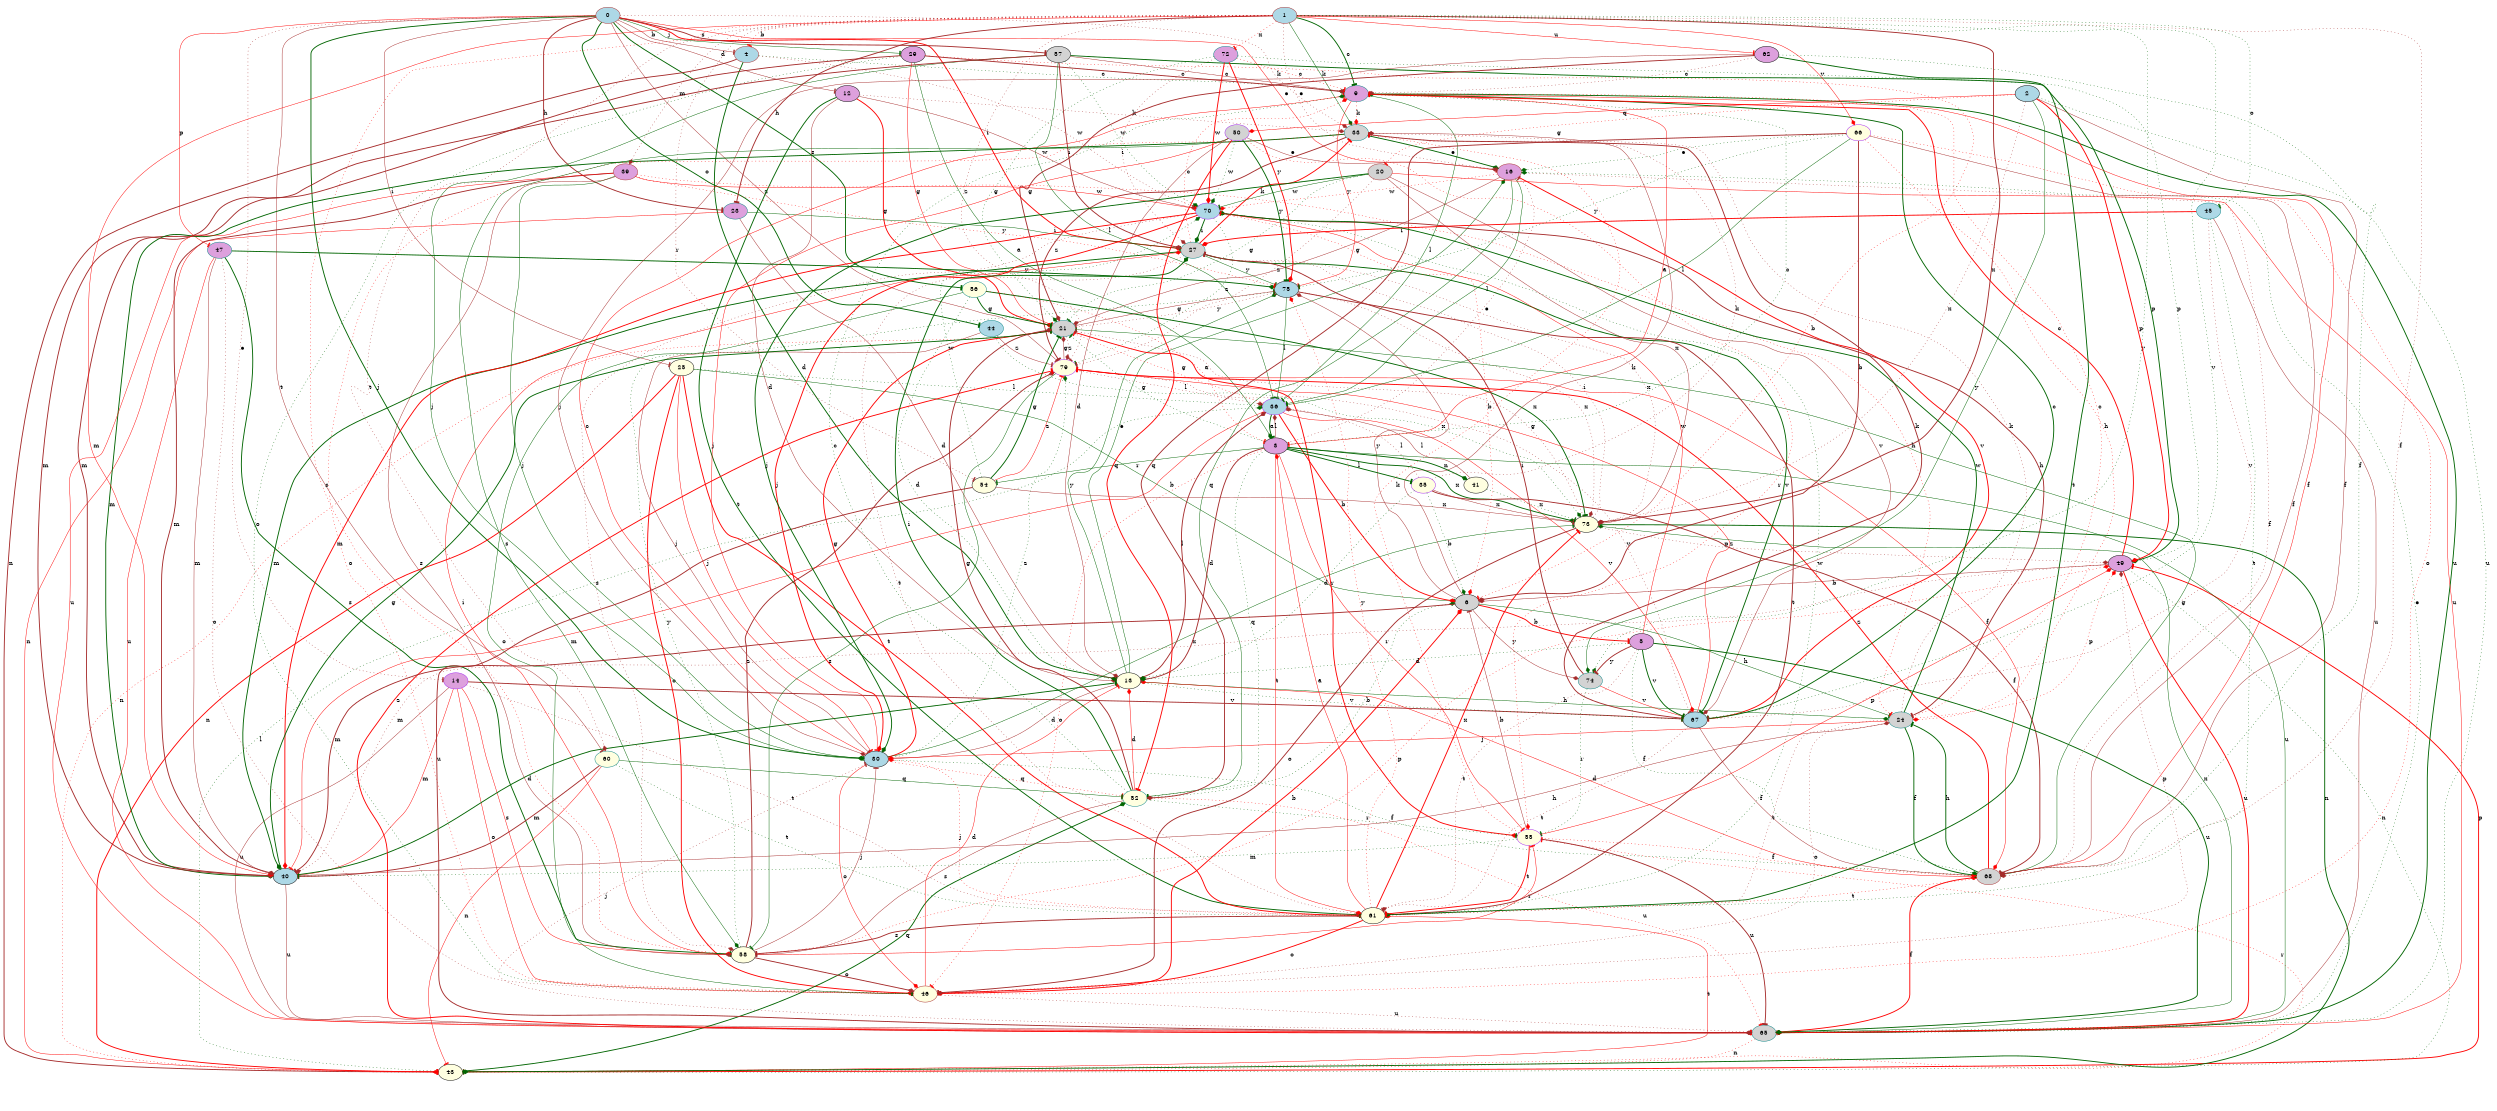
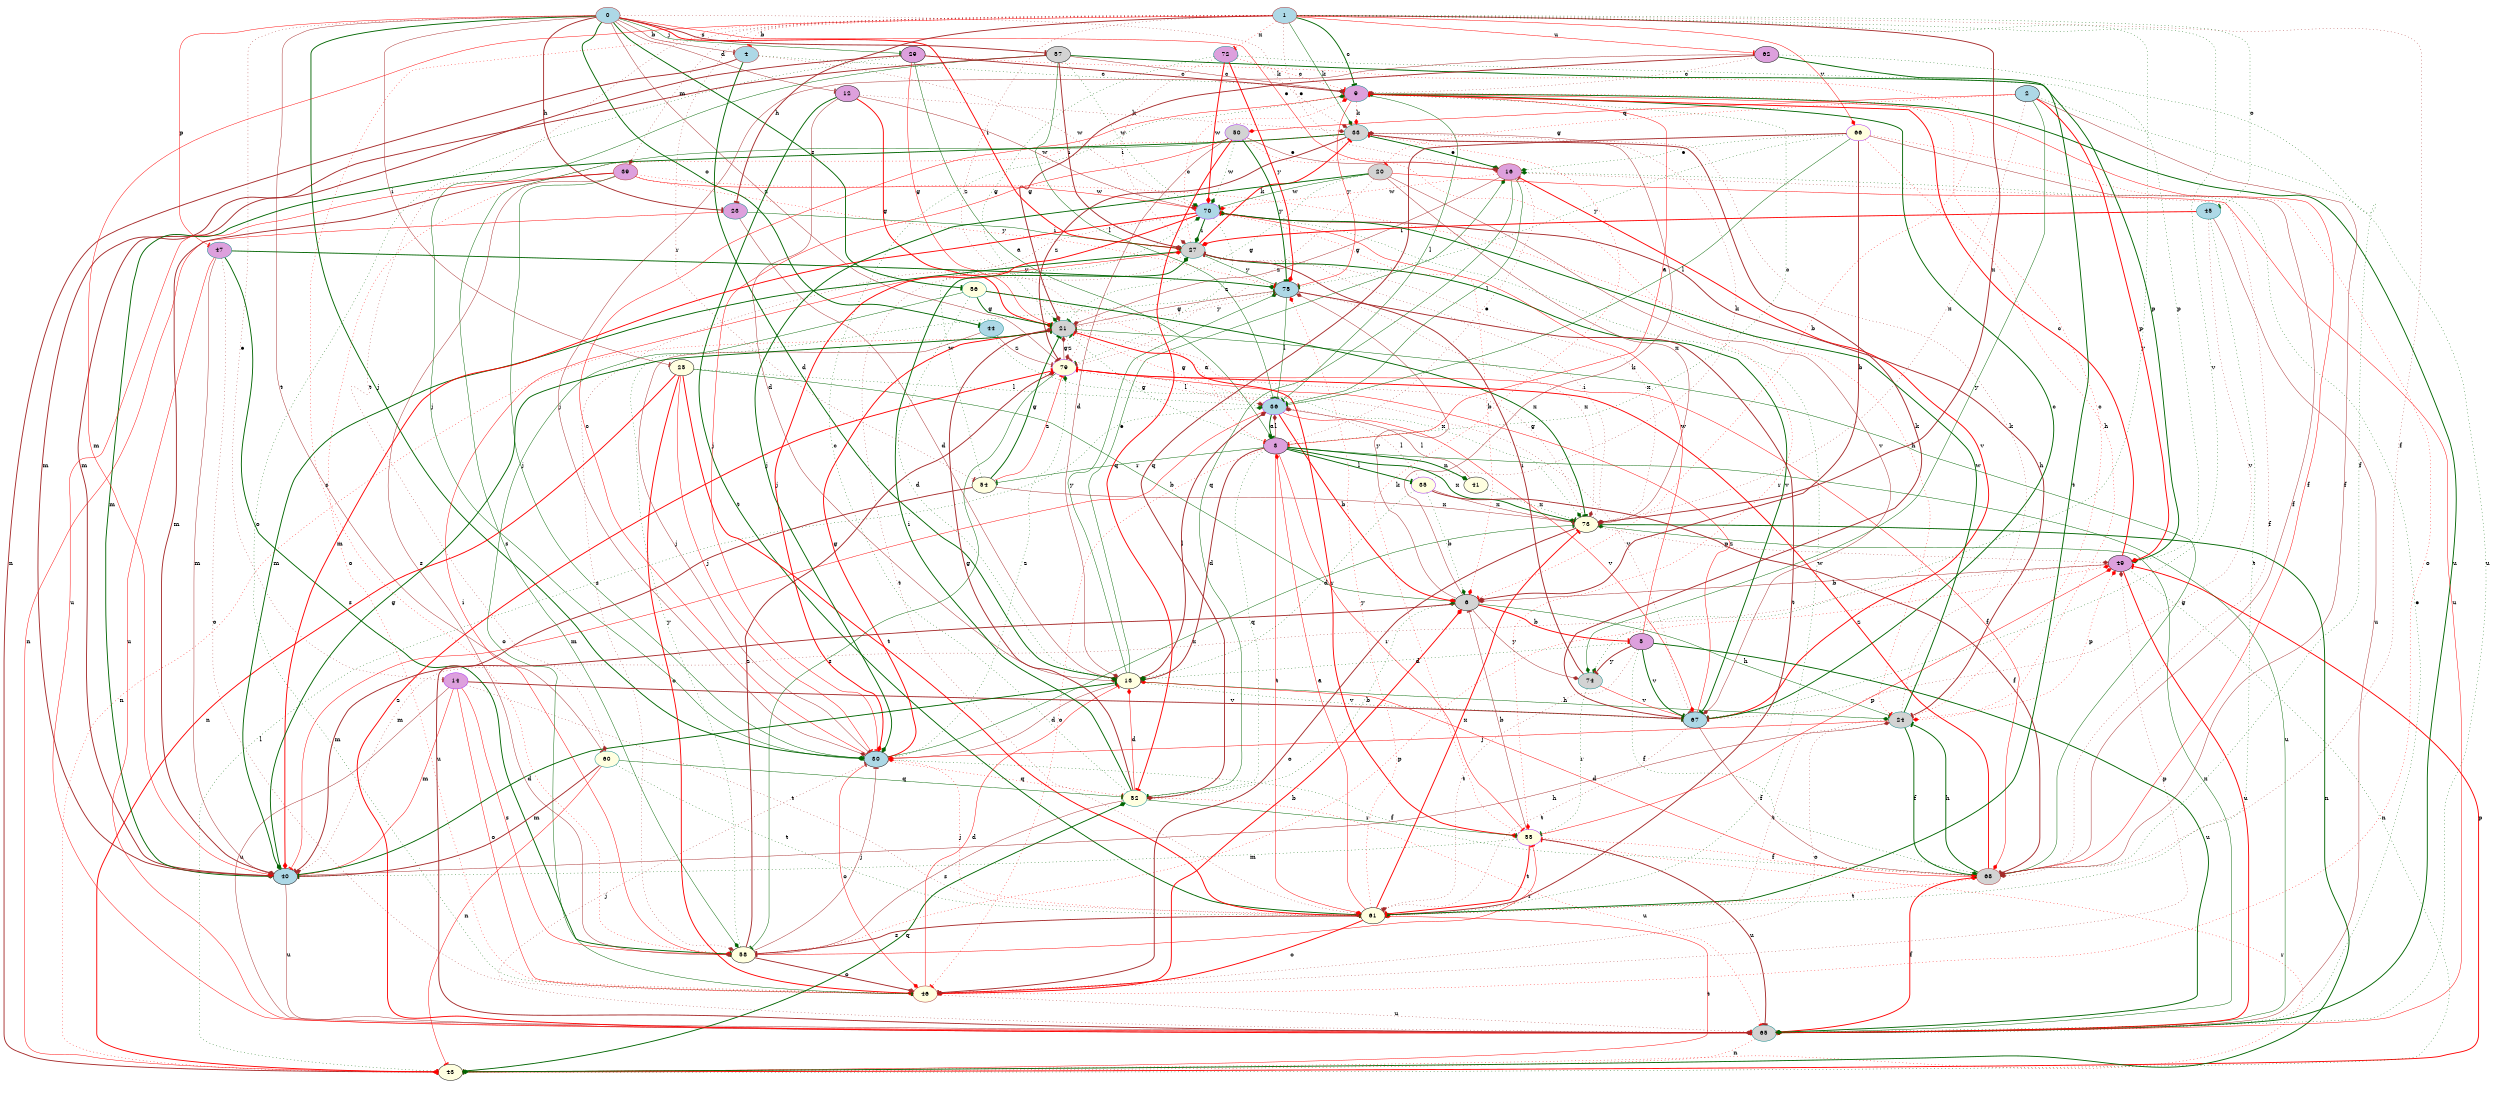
edge "52" -> "55": style dotted -> solid
